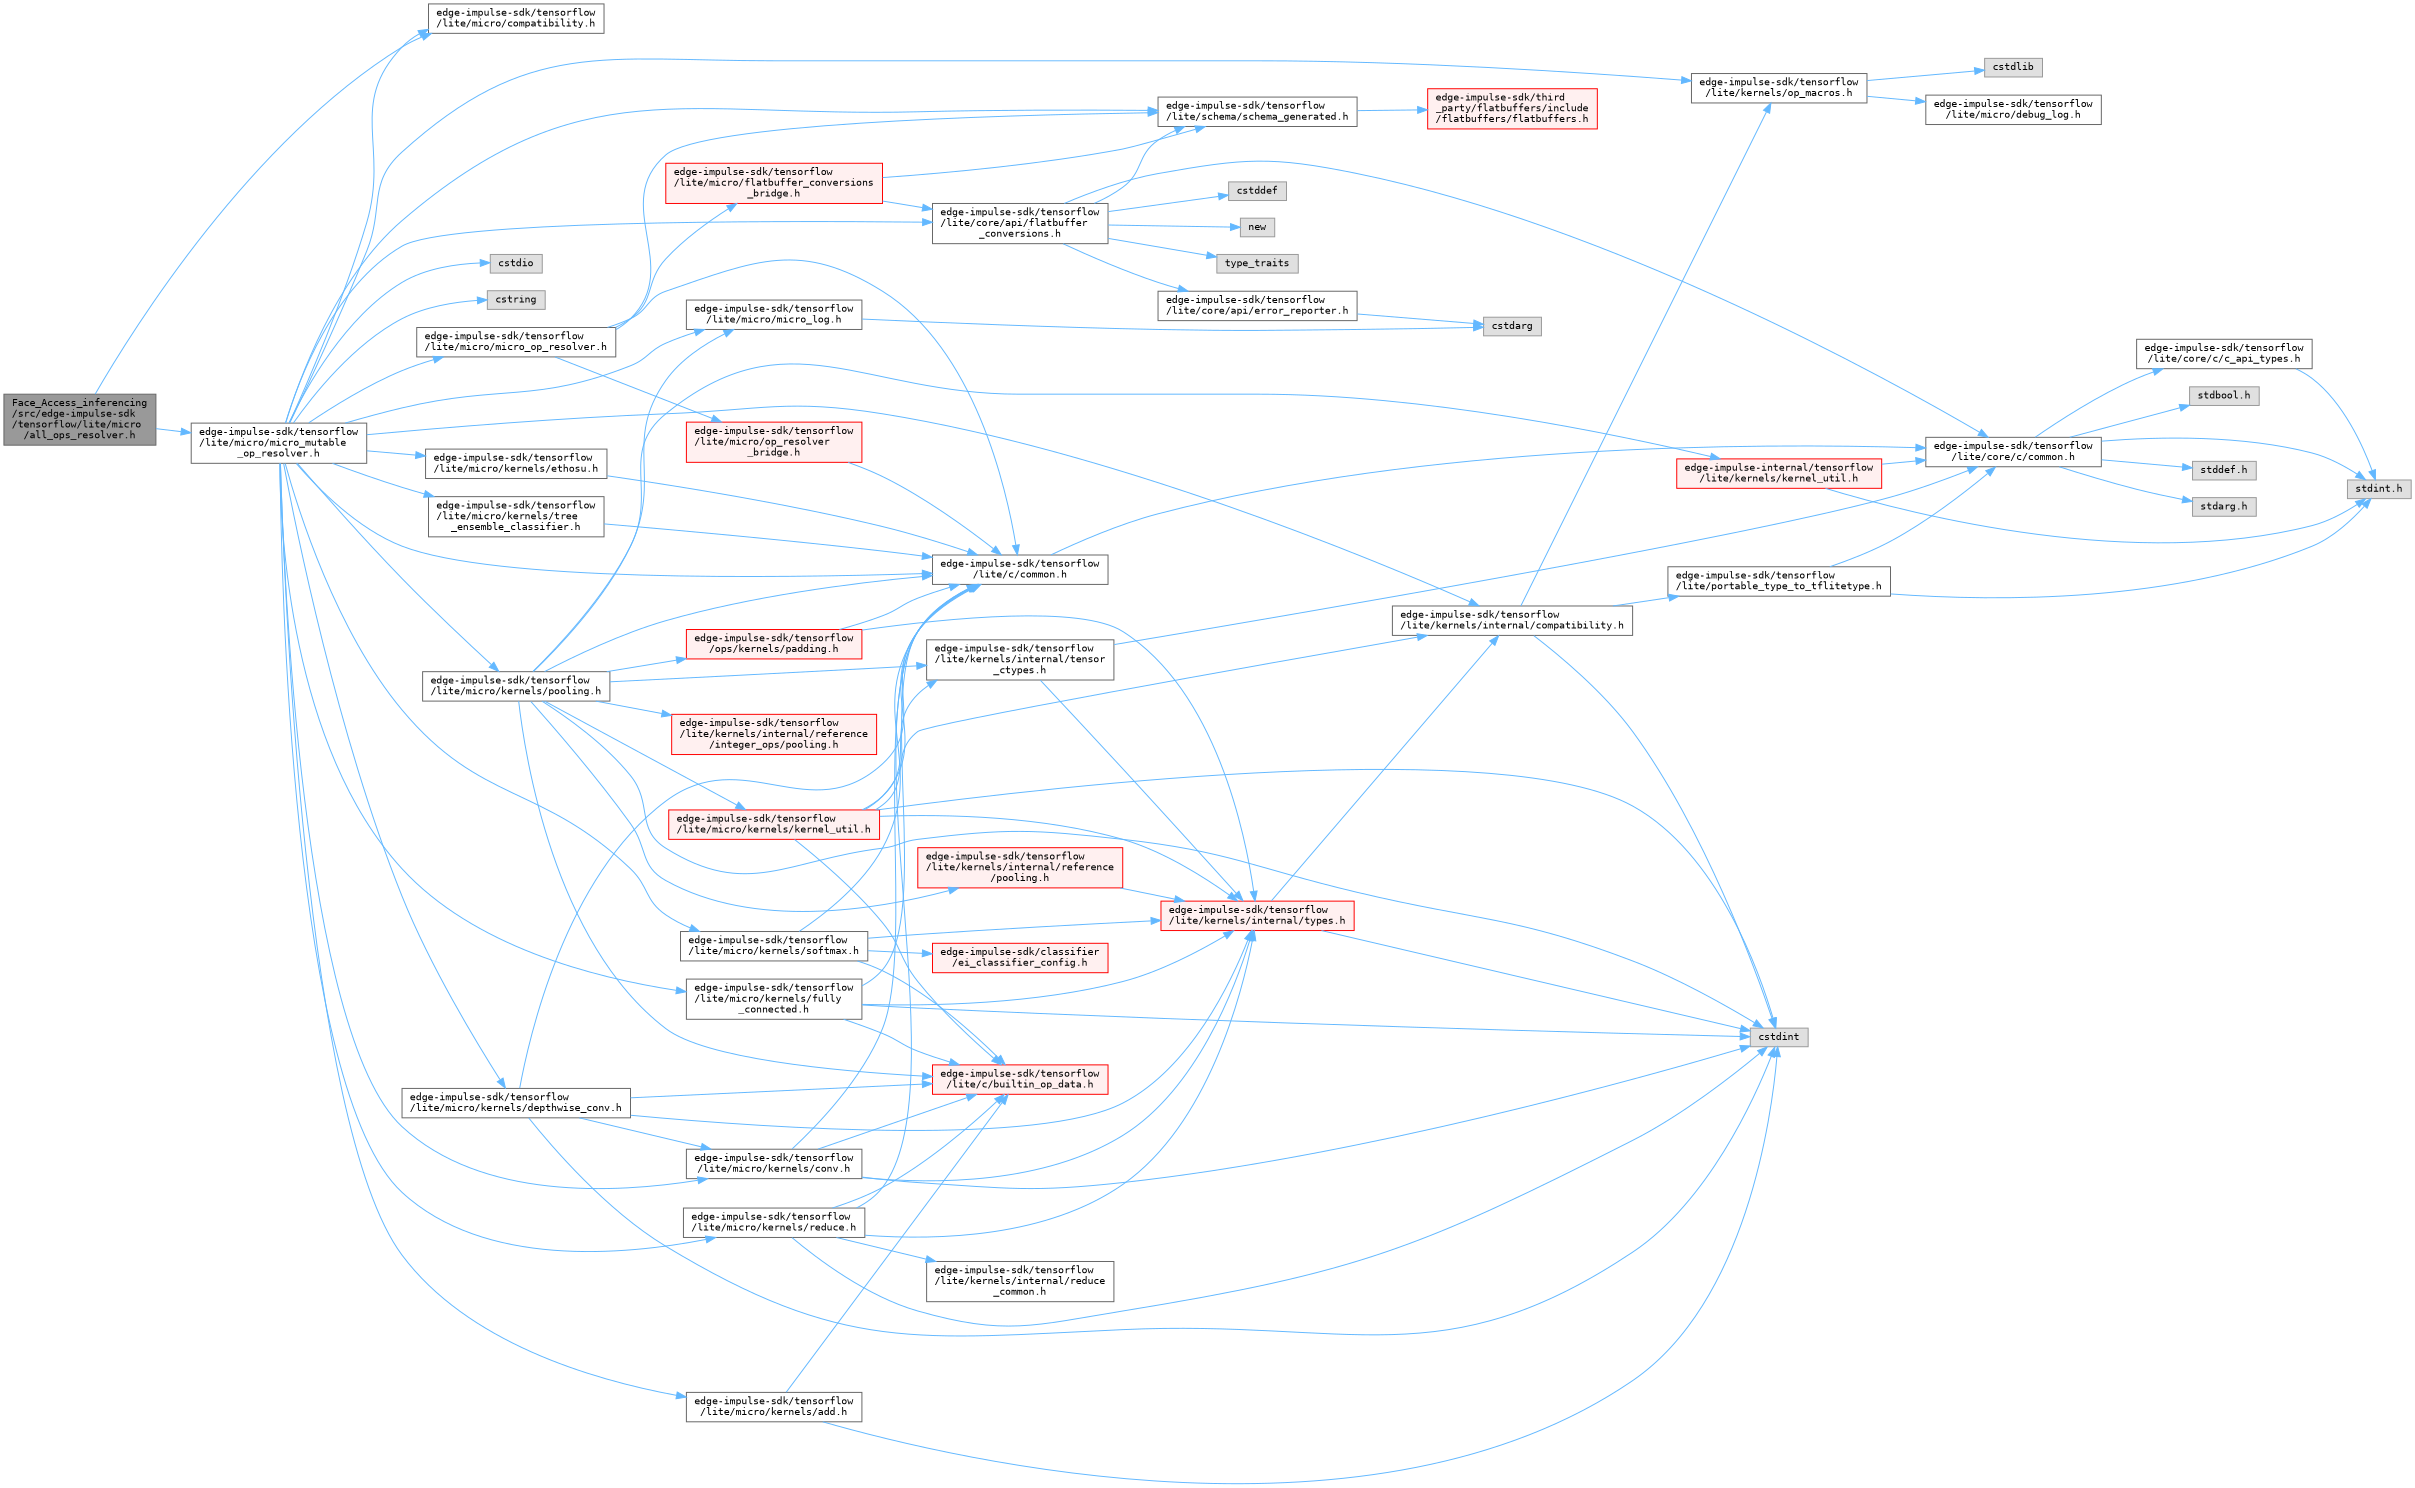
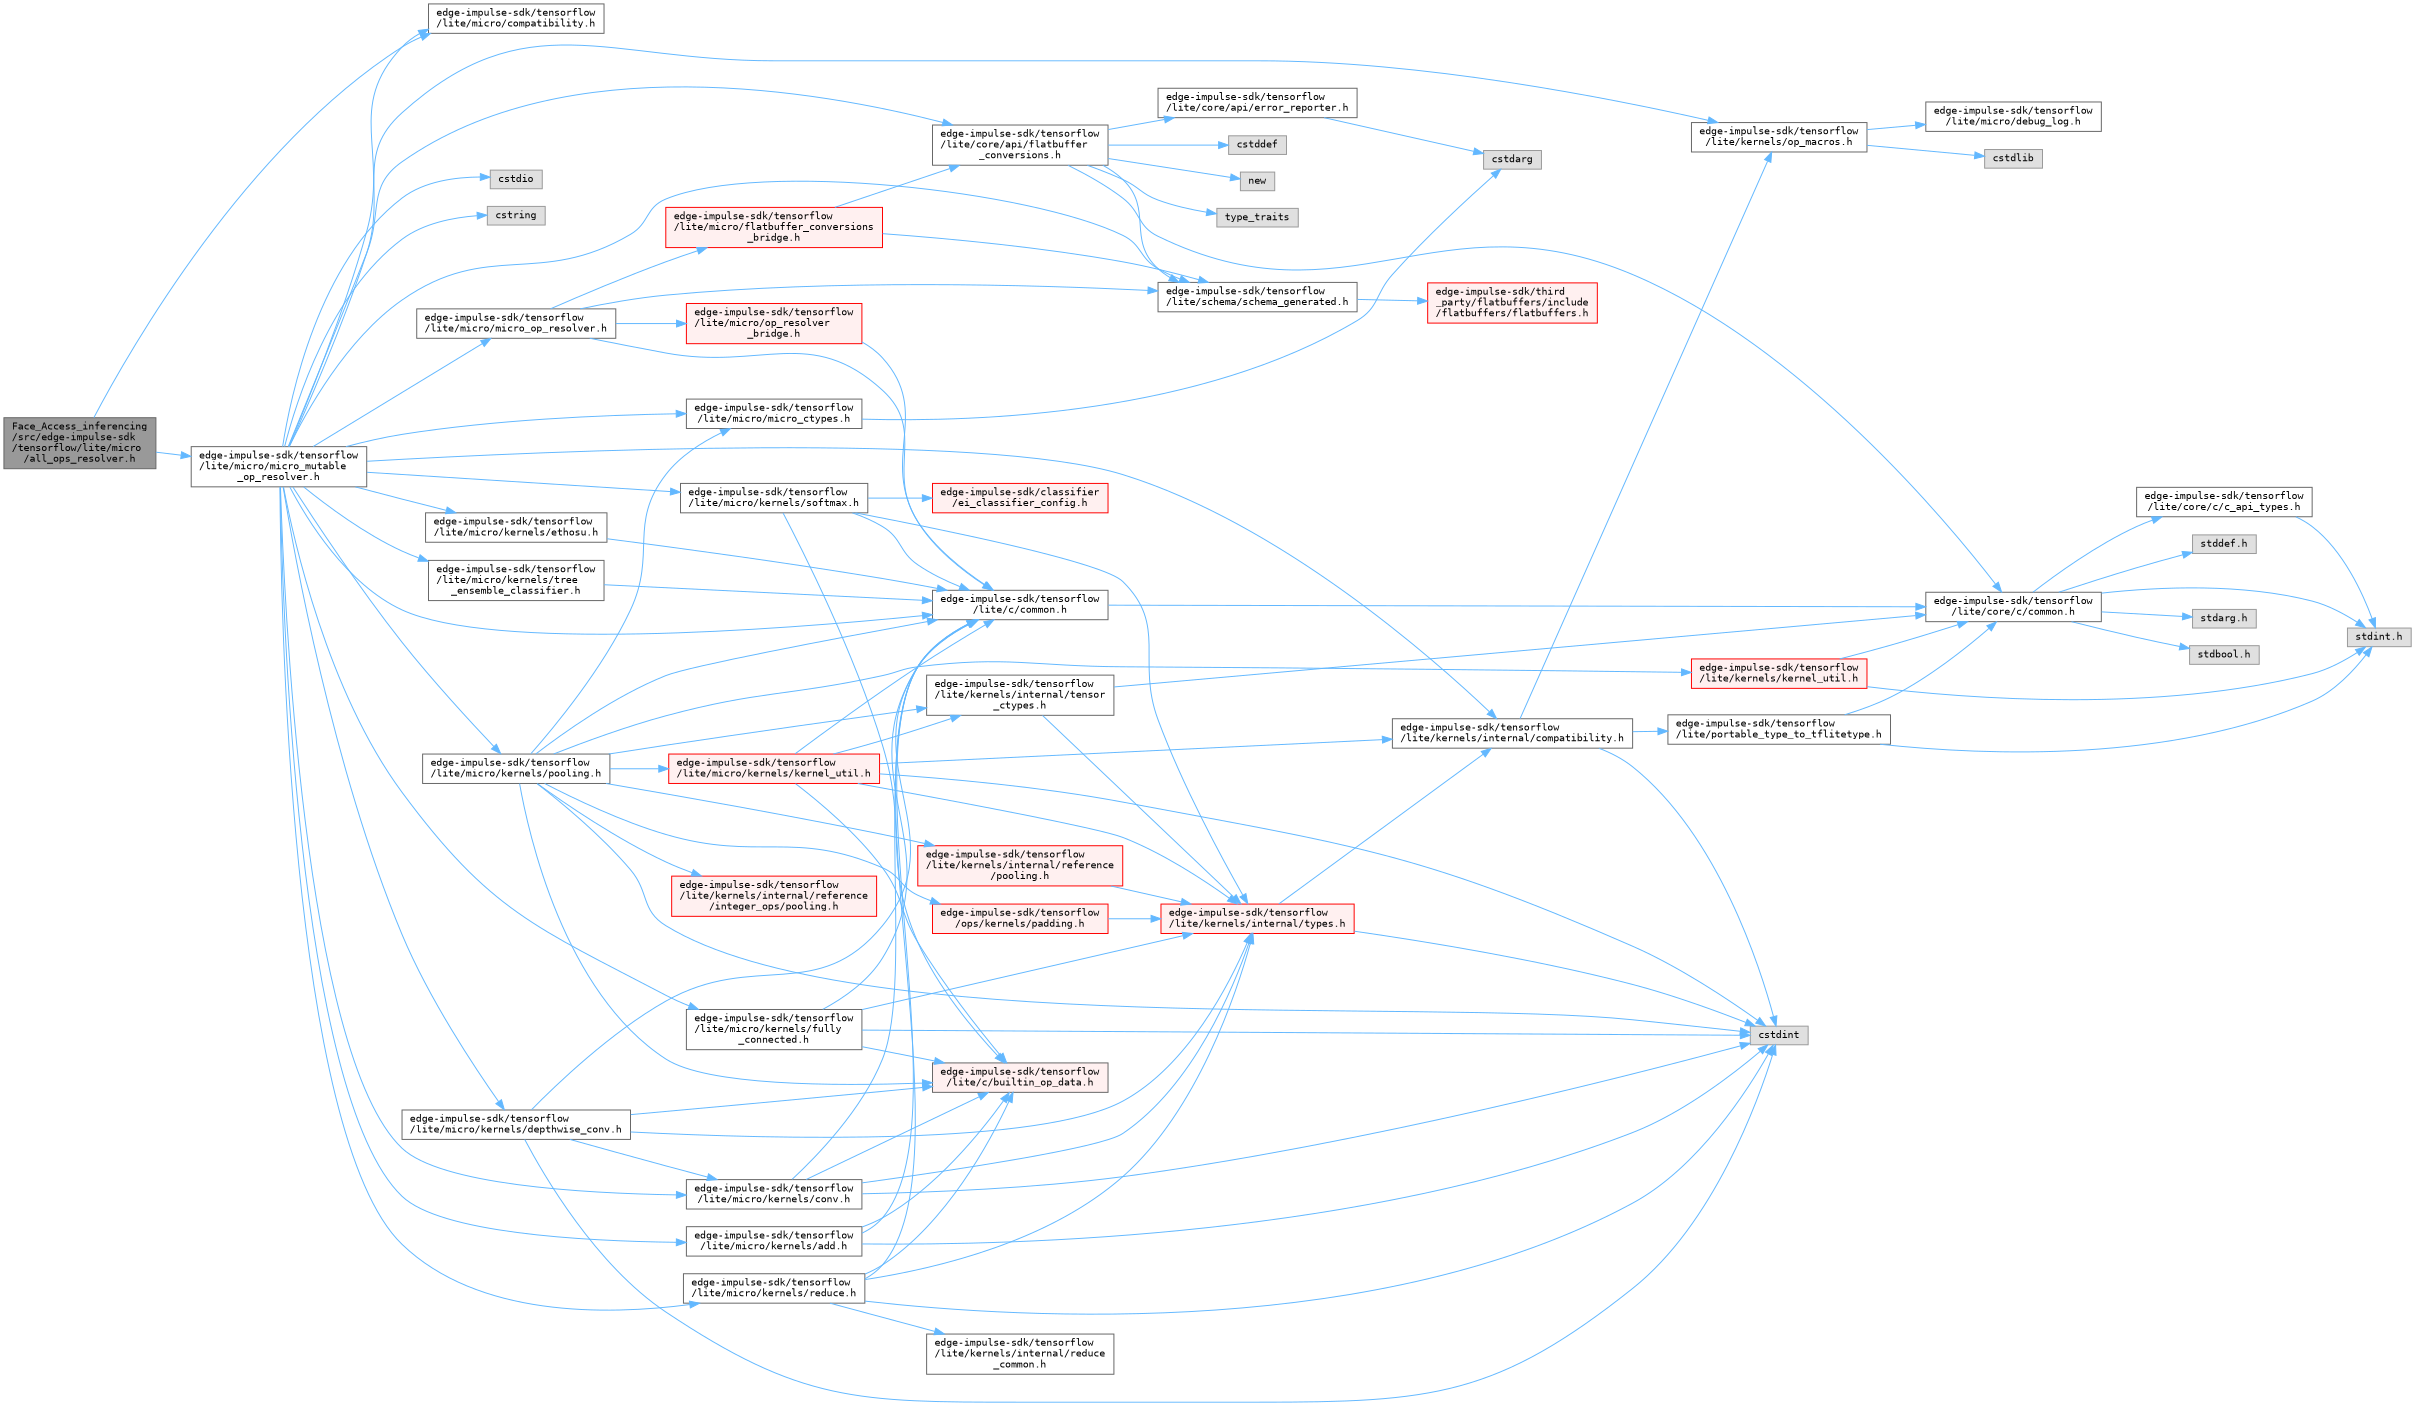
node "edge-impulse-sdk/tensorflow /lite/micro/micro_log.h": label "edge-impulse-sdk/tensorflow /lite/micro/micro_log.h" -> "edge-impulse-sdk/tensorflow /lite/micro/micro_ctypes.h"
node "edge-impulse-internal/tensorflow /lite/kernels/kernel_util.h": label "edge-impulse-internal/tensorflow /lite/kernels/kernel_util.h" -> "edge-impulse-sdk/tensorflow /lite/kernels/kernel_util.h"
edge "edge-impulse-sdk/tensorflow /ops/kernels/padding.h" -> "edge-impulse-sdk/tensorflow /lite/c/common.h": now "edge-impulse-sdk/tensorflow /lite/micro/kernels/add.h" -> "edge-impulse-sdk/tensorflow /lite/c/common.h"
node "edge-impulse-sdk/tensorflow /lite/c/builtin_op_data.h": color red -> grey40
